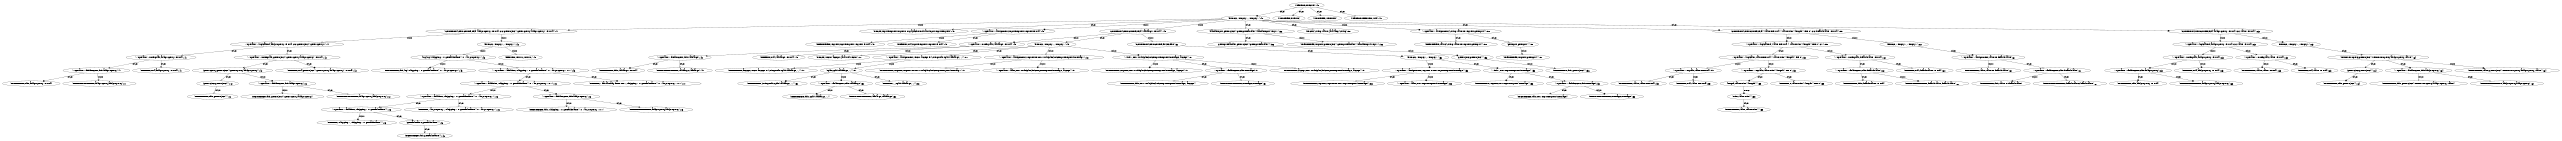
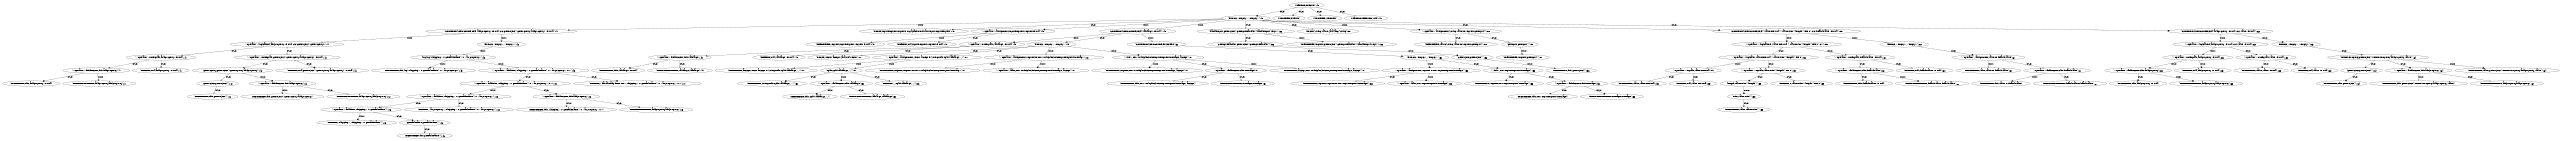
node "(RETURN,return;,return;)": removed
